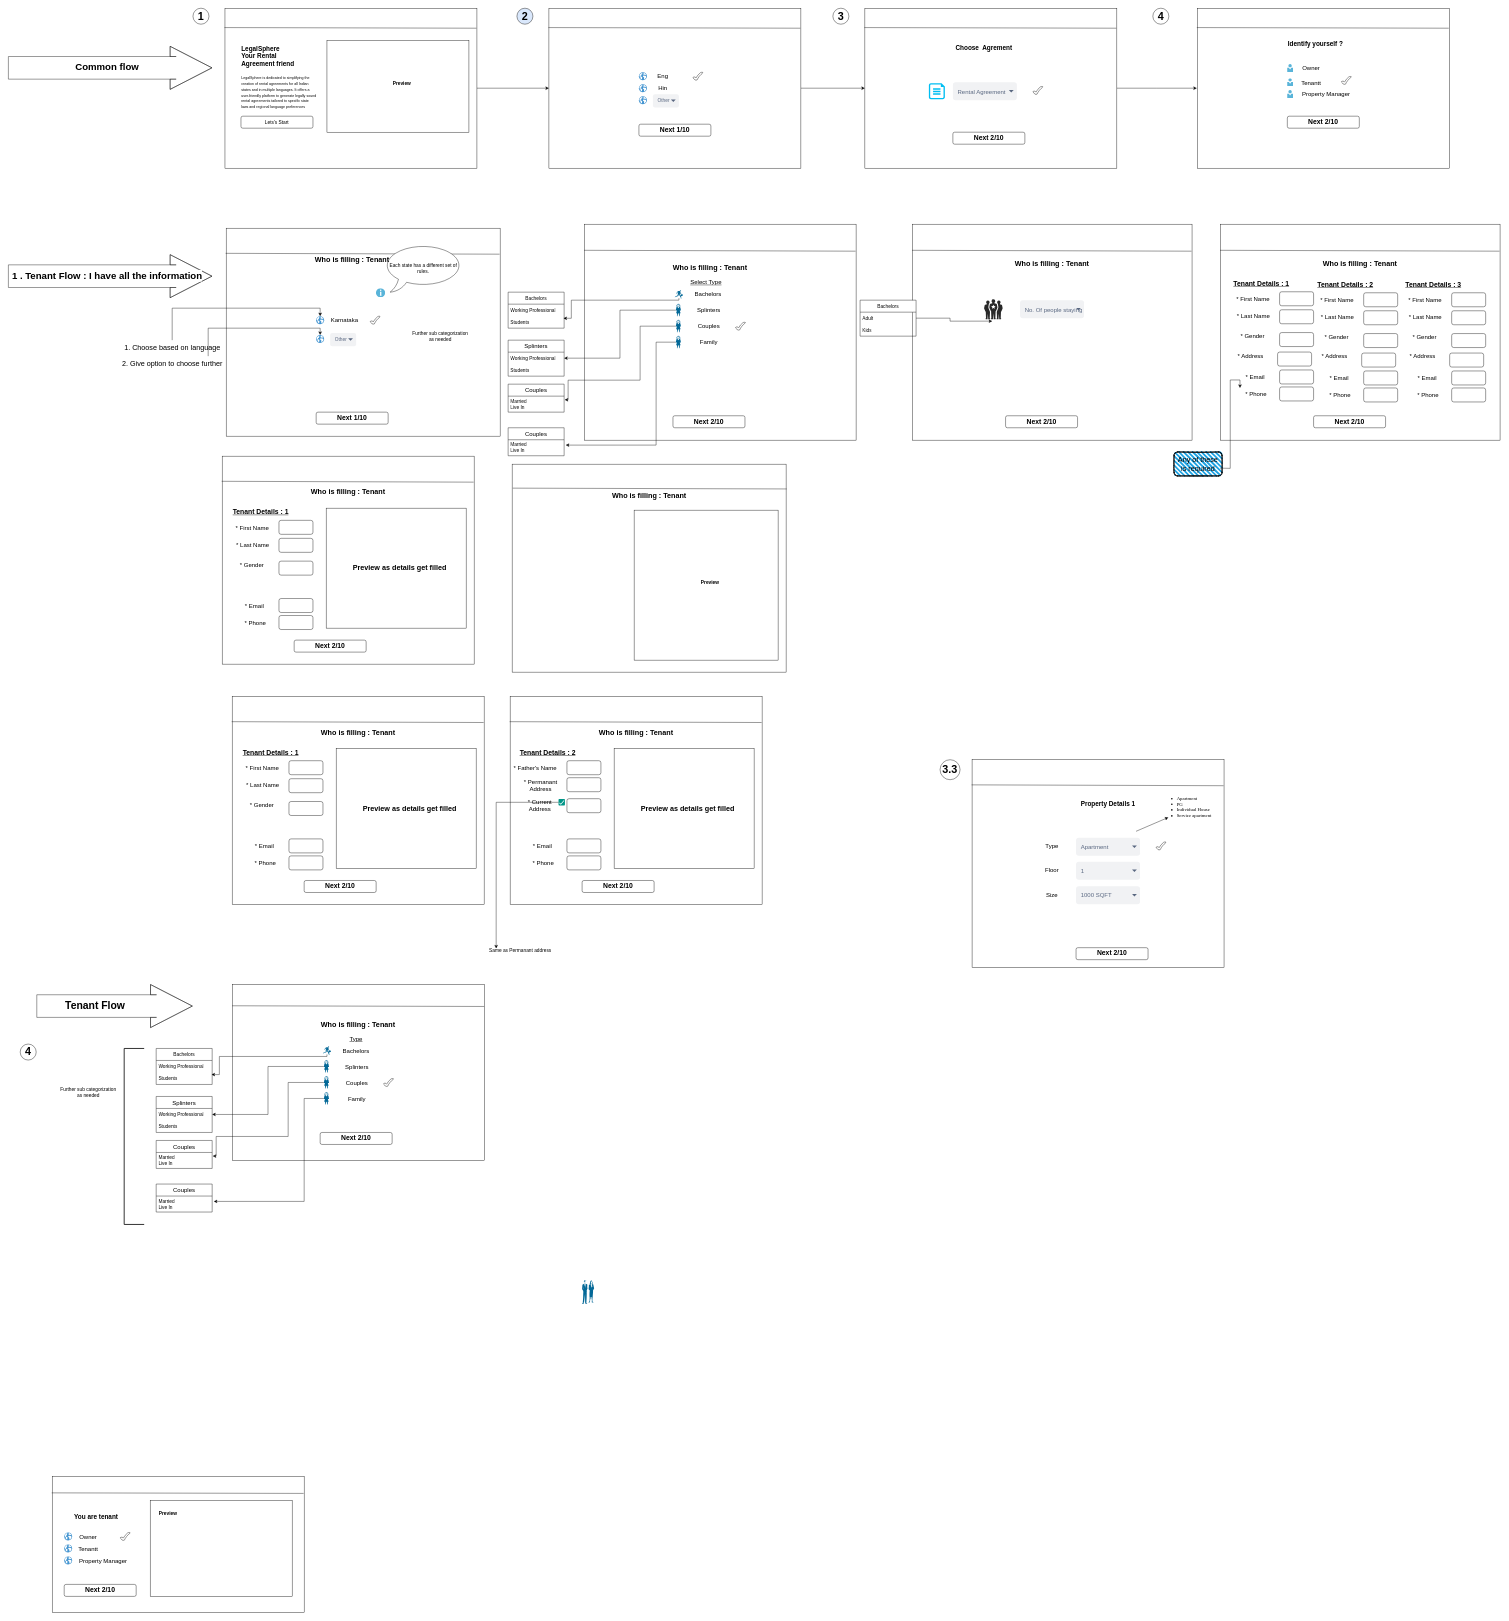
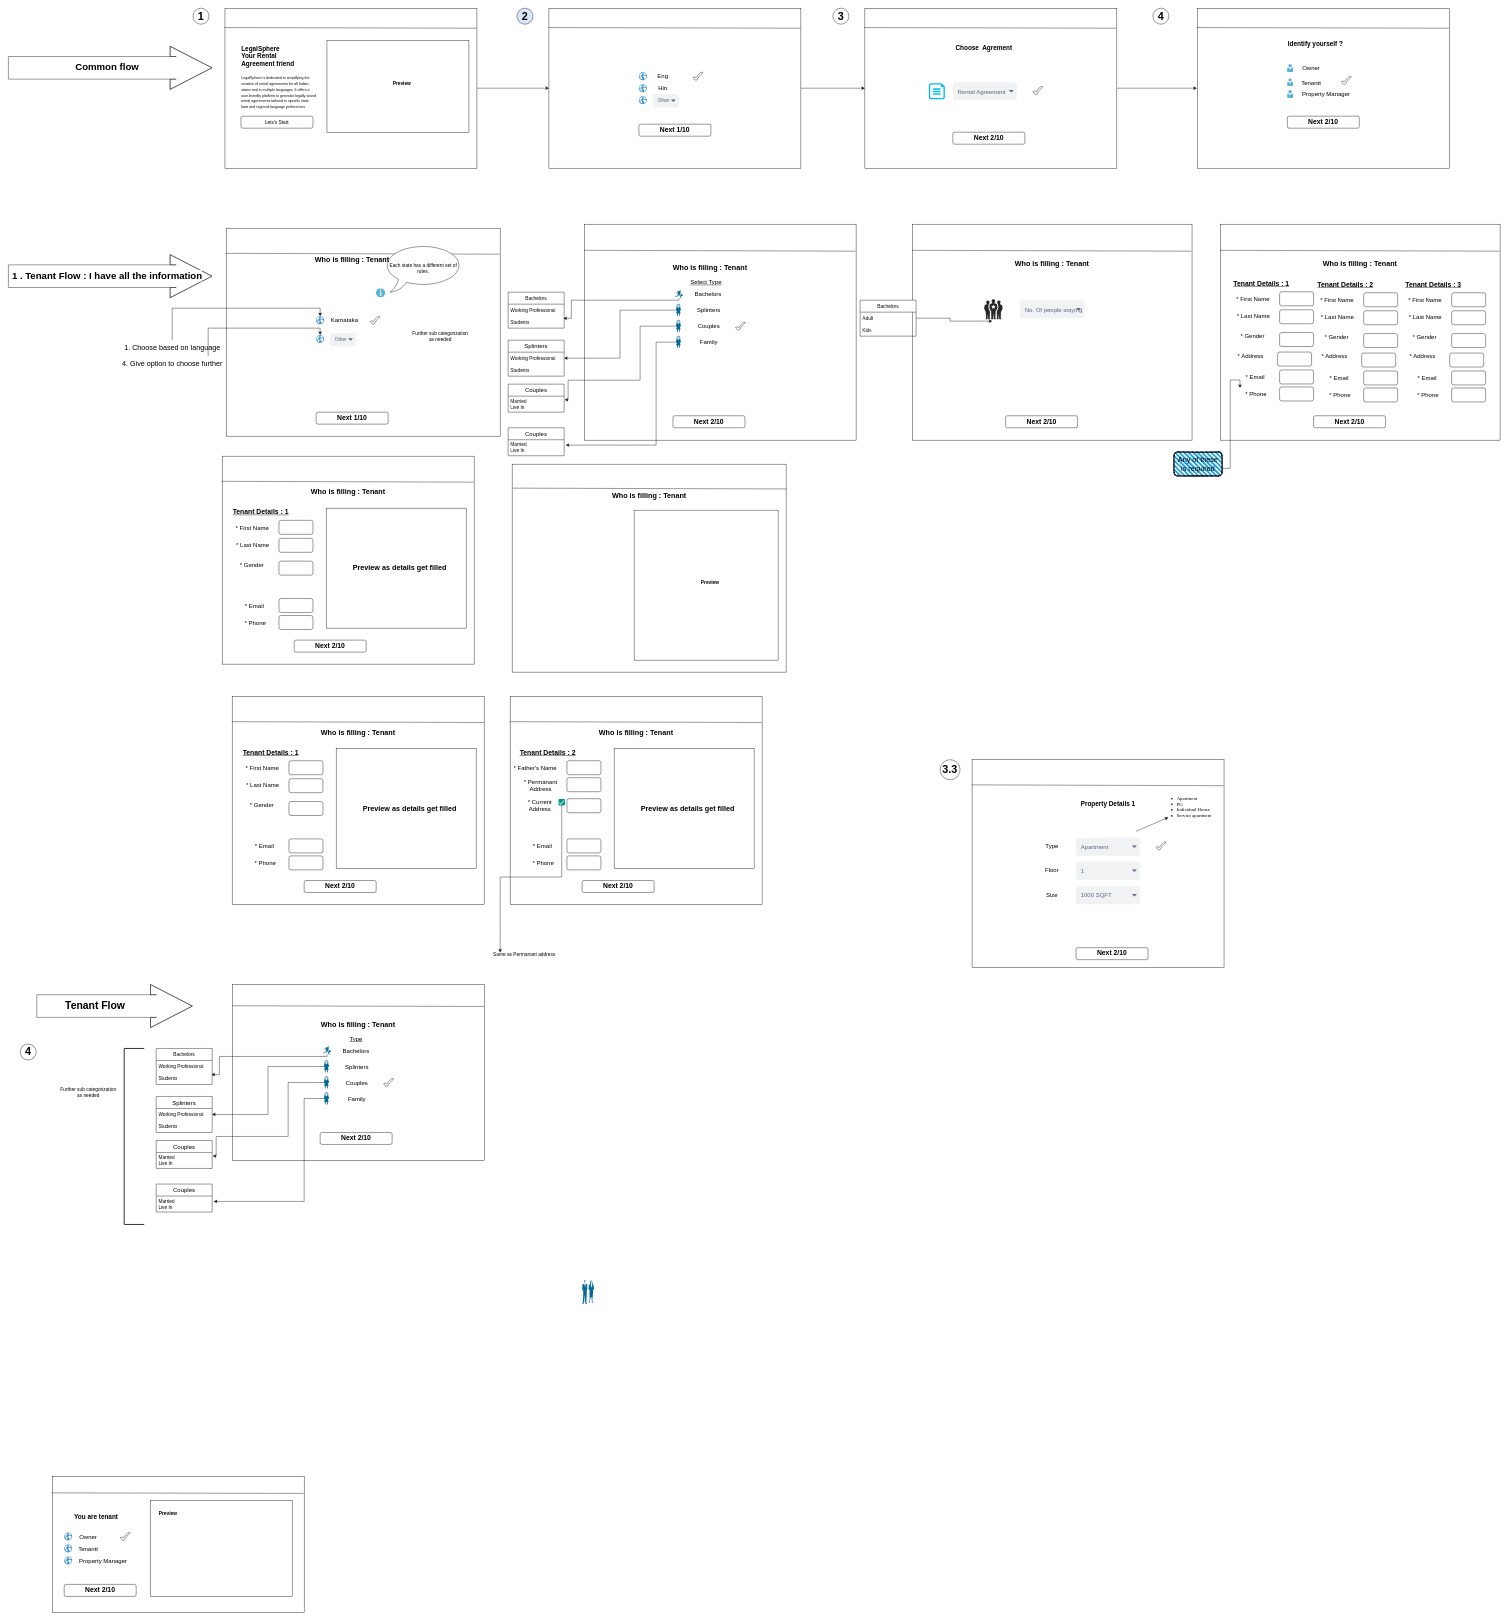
node "2. Give option to choose further": label "2. Give option to choose further" -> "4. Give option to choose further"
node "Same as Permanant address": moved (520, 951) -> (524, 955)
